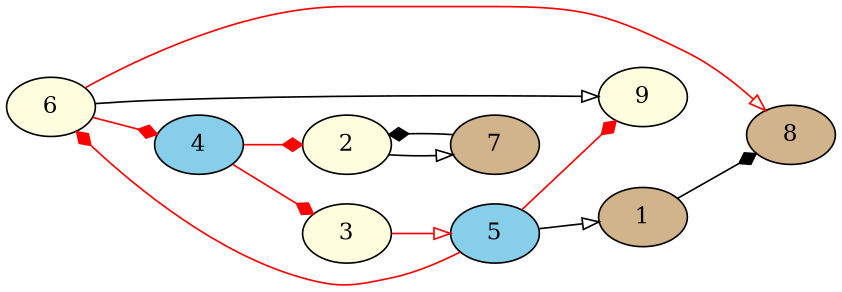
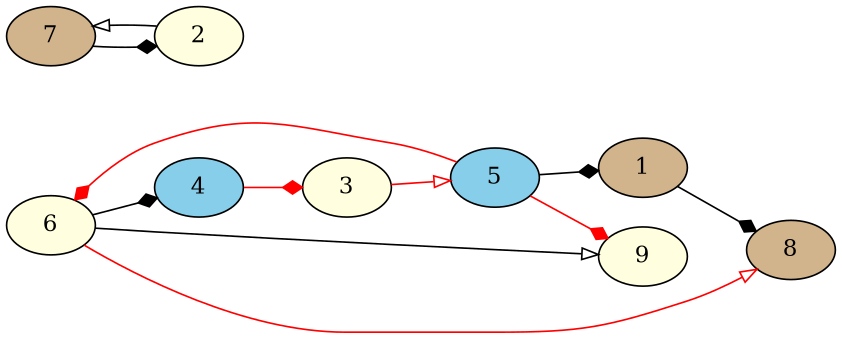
edge "6" -> "4": color red -> black
edge "4" -> "2": removed
edge "5" -> "1": arrowhead onormal -> diamond
